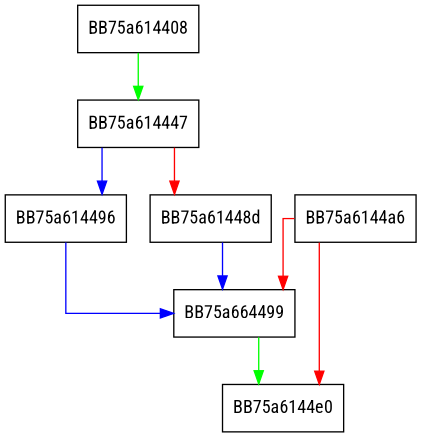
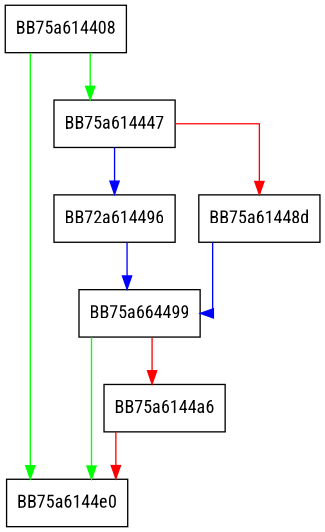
node "BB75a614496": label "BB75a614496" -> "BB72a614496"
edge "BB75a6144a6" -> "BB75a664499": reversed
edge "BB75a614408" -> "BB75a6144e0": added
